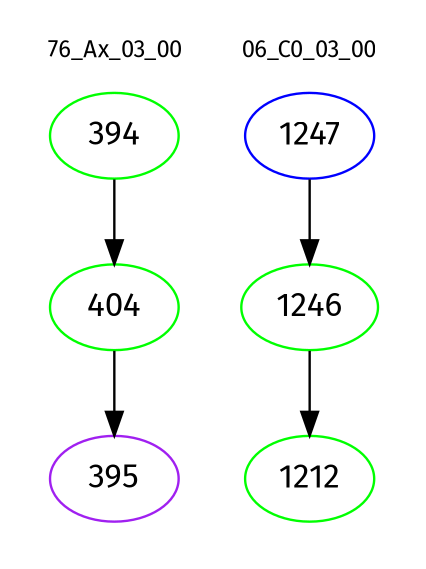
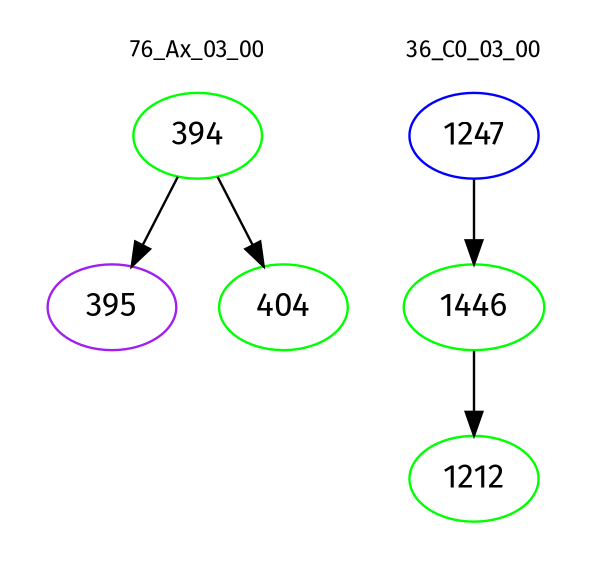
cluster "06_C0_03_00": label "06_C0_03_00" -> "36_C0_03_00"
node "1246": label "1246" -> "1446"
edge "404" -> "395": now "394" -> "395"
